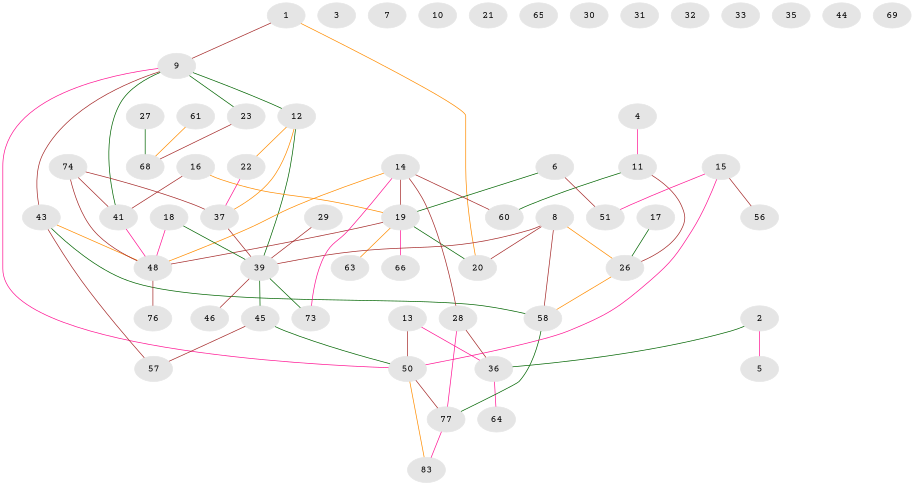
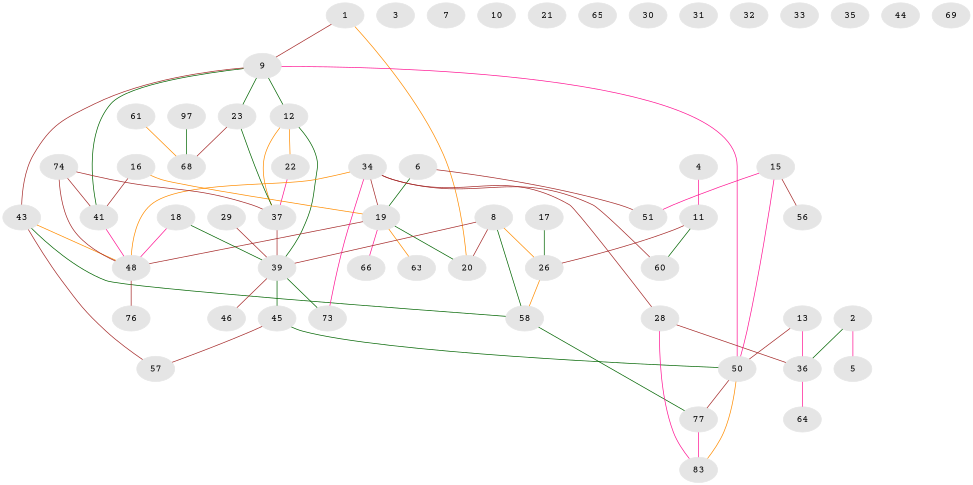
node "27": label "27" -> "97"
edge "23" -- "37": added
node "14": label "14" -> "34"
edge "8" -- "58": color brown -> darkgreen
edge "28" -- "77": now "28" -- "83"
